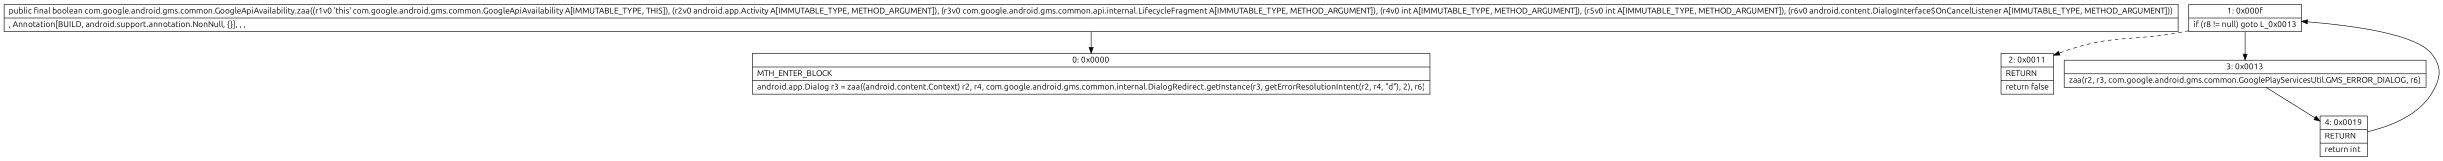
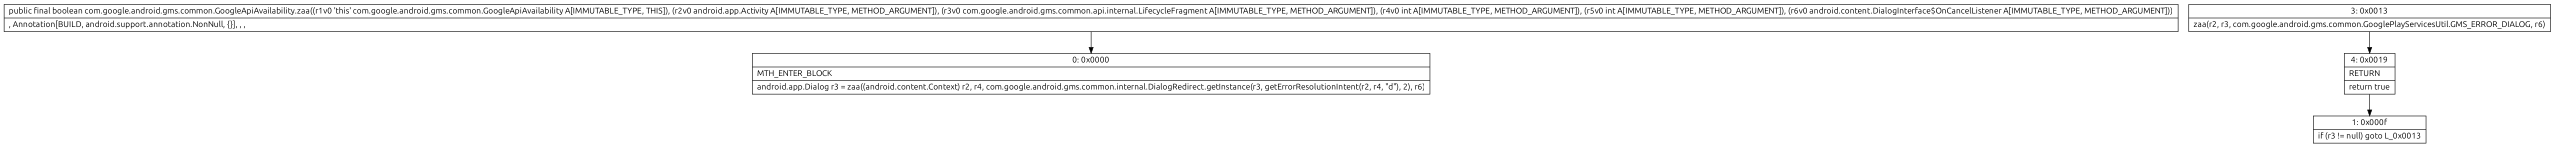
node "1: 0x000f": text "if (r8 != null) goto L_0x0013" -> "if (r3 != null) goto L_0x0013"
edge "1: 0x000f" -> "3: 0x0013": removed
node "2: 0x0011": removed
node "4: 0x0019": text "return int" -> "return true"
